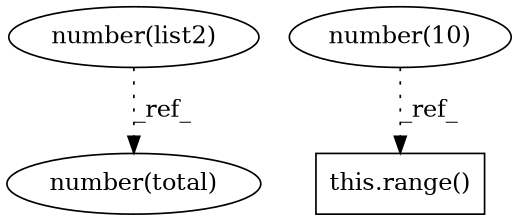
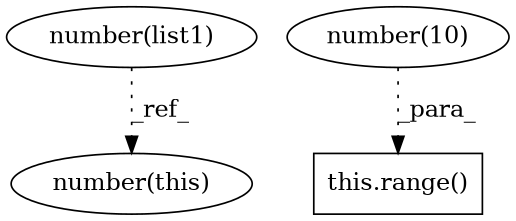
node "number(list2)": label "number(list2)" -> "number(list1)"
edge "number(10)" -> "this.range()": label "_ref_" -> "_para_"
node "number(total)": label "number(total)" -> "number(this)"
